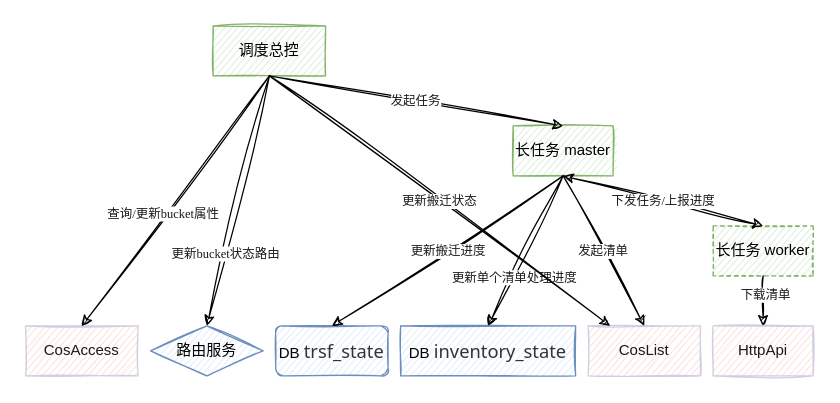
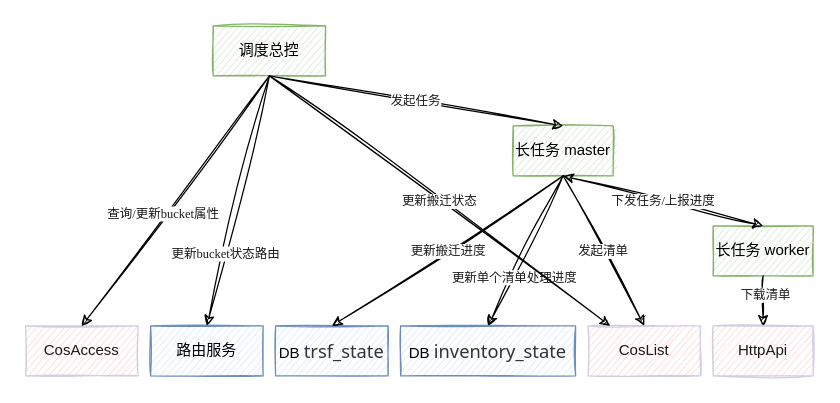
node "长任务 worker": style dashed -> solid
node "路由服务": shape diamond -> rectangle
node "DB trsf_state": shape rounded rectangle -> rectangle
